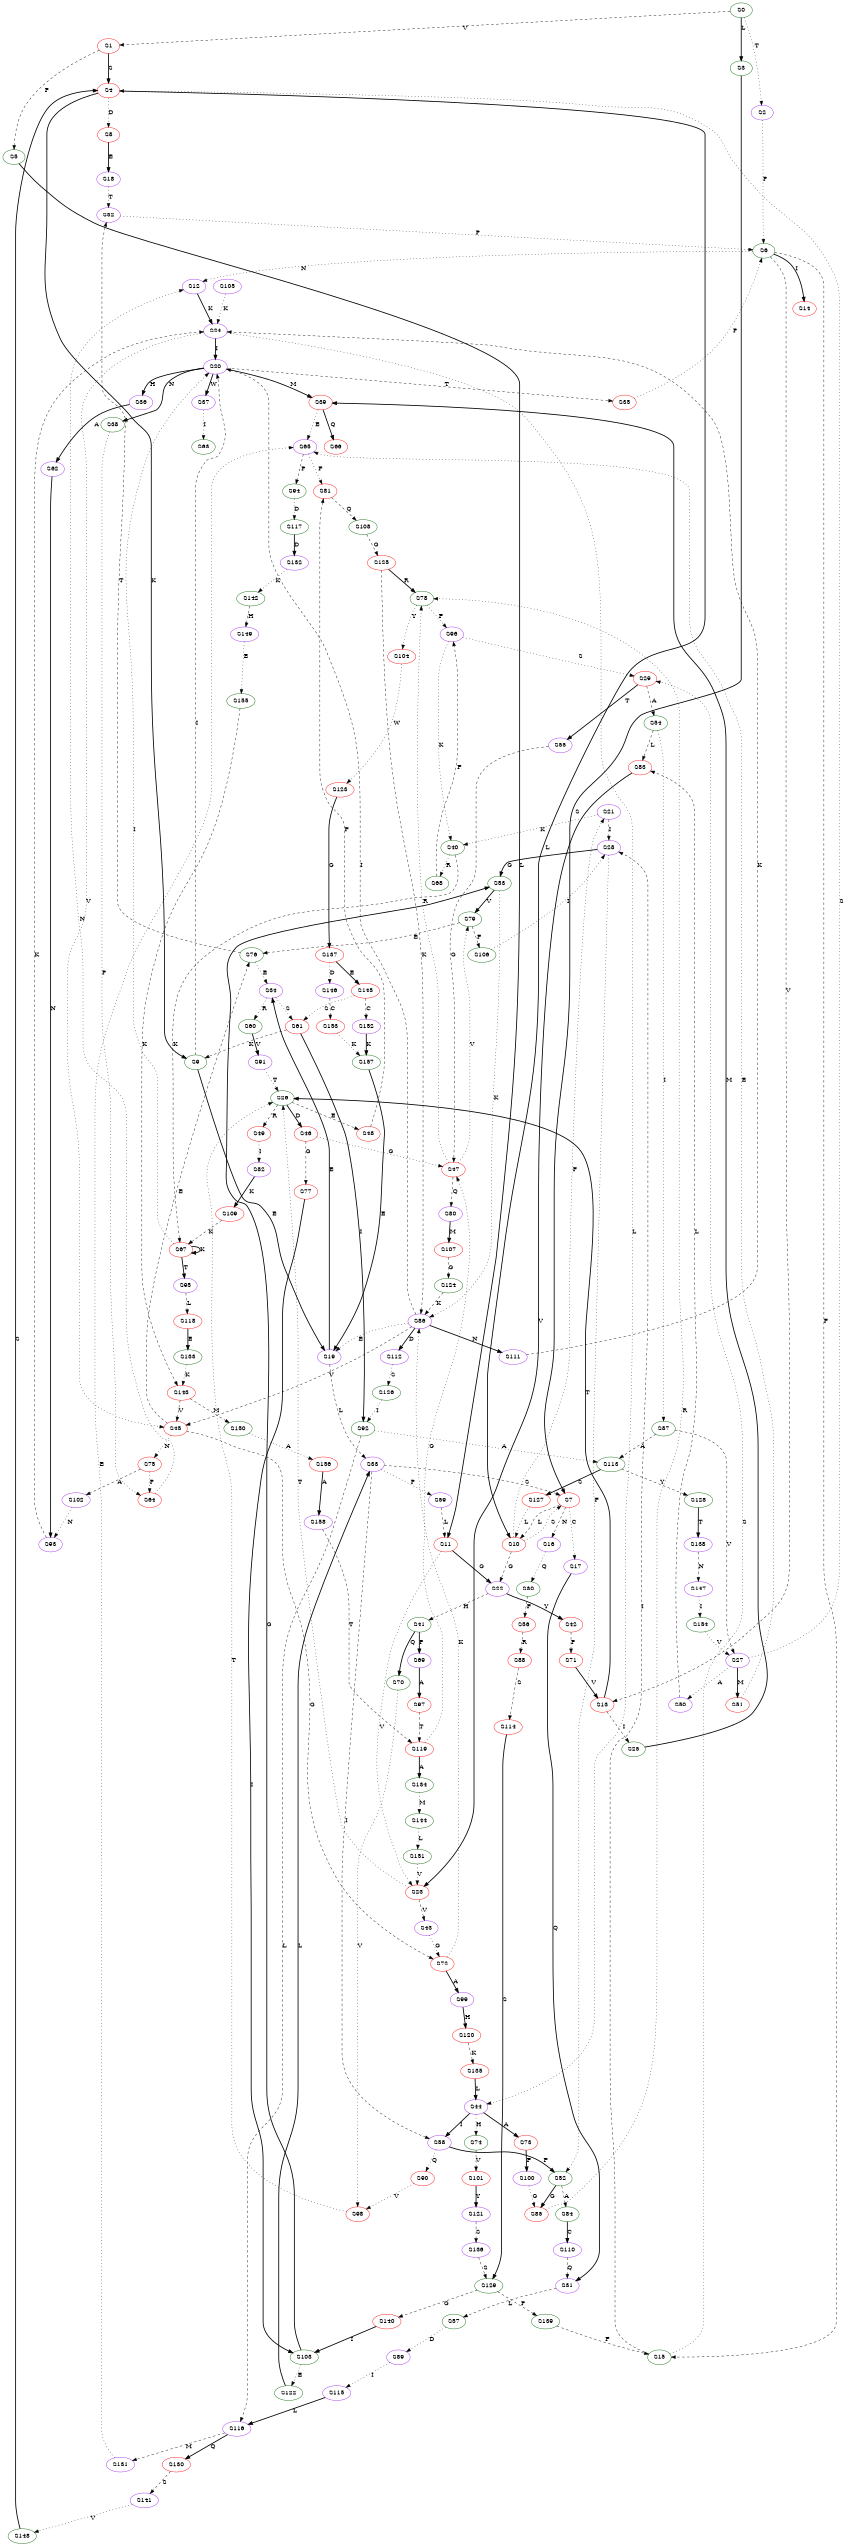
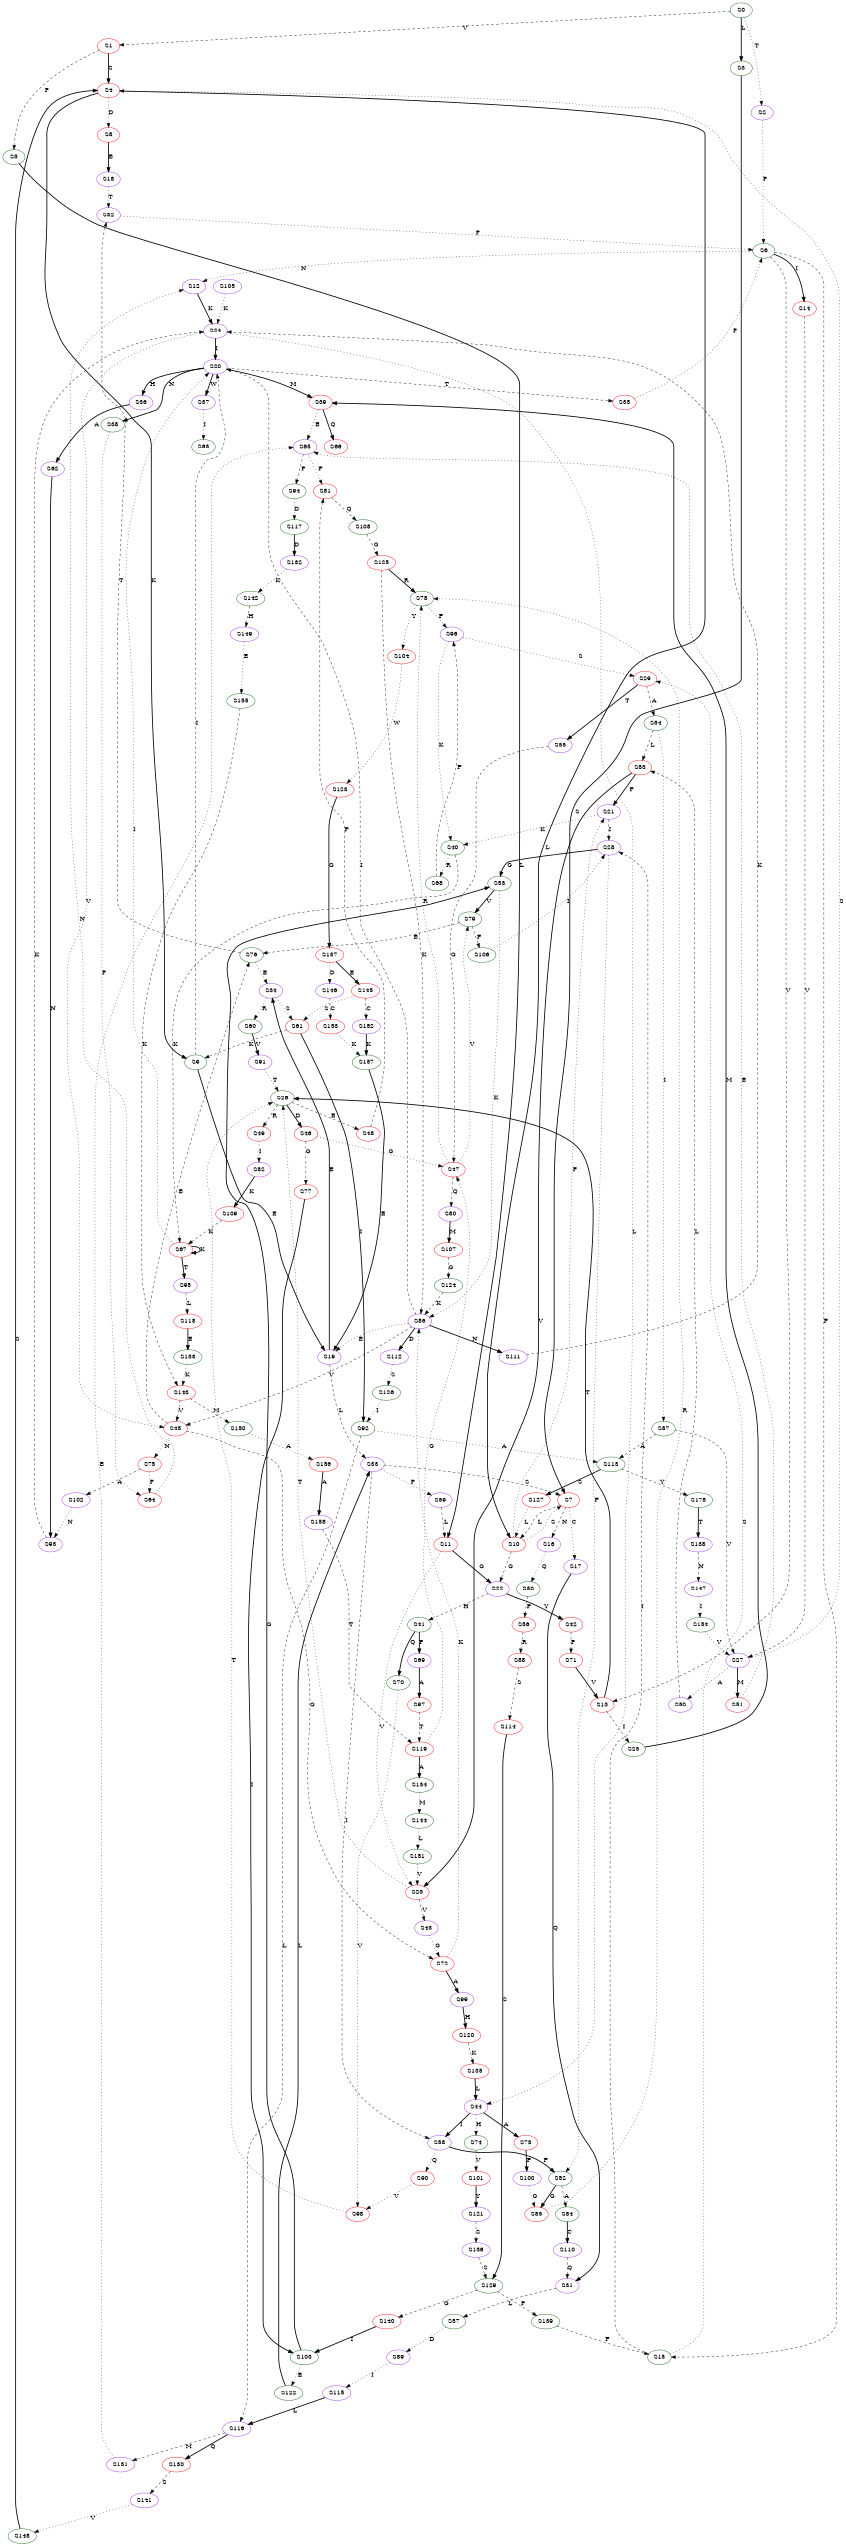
edge "S83" -> "S21": added, label "F"
edge "S14" -> "S27": added, label "V"
node "S128": label "S128" -> "S178"
